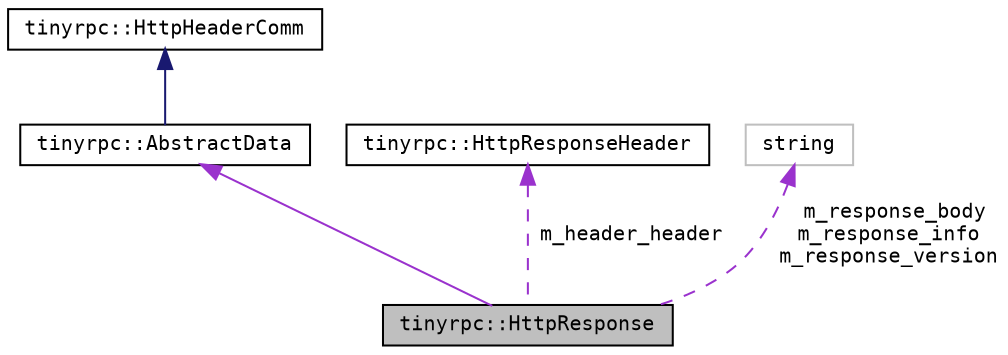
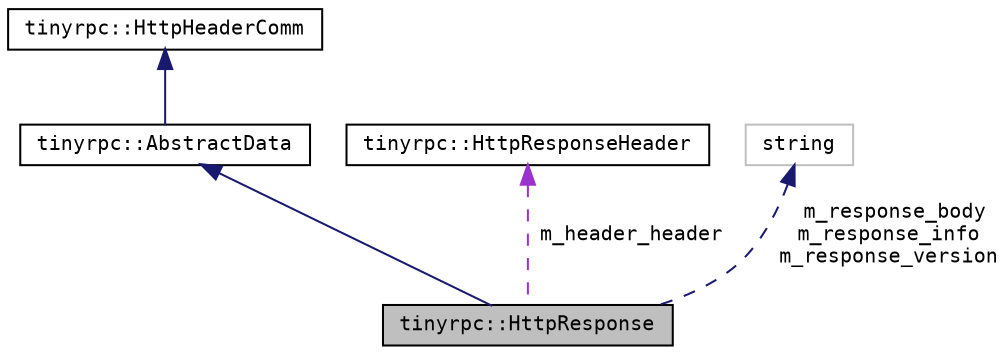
edge "tinyrpc::HttpResponse" -> "tinyrpc::AbstractData": color darkorchid3 -> midnightblue
edge "tinyrpc::HttpResponse" -> "string": color darkorchid3 -> midnightblue
